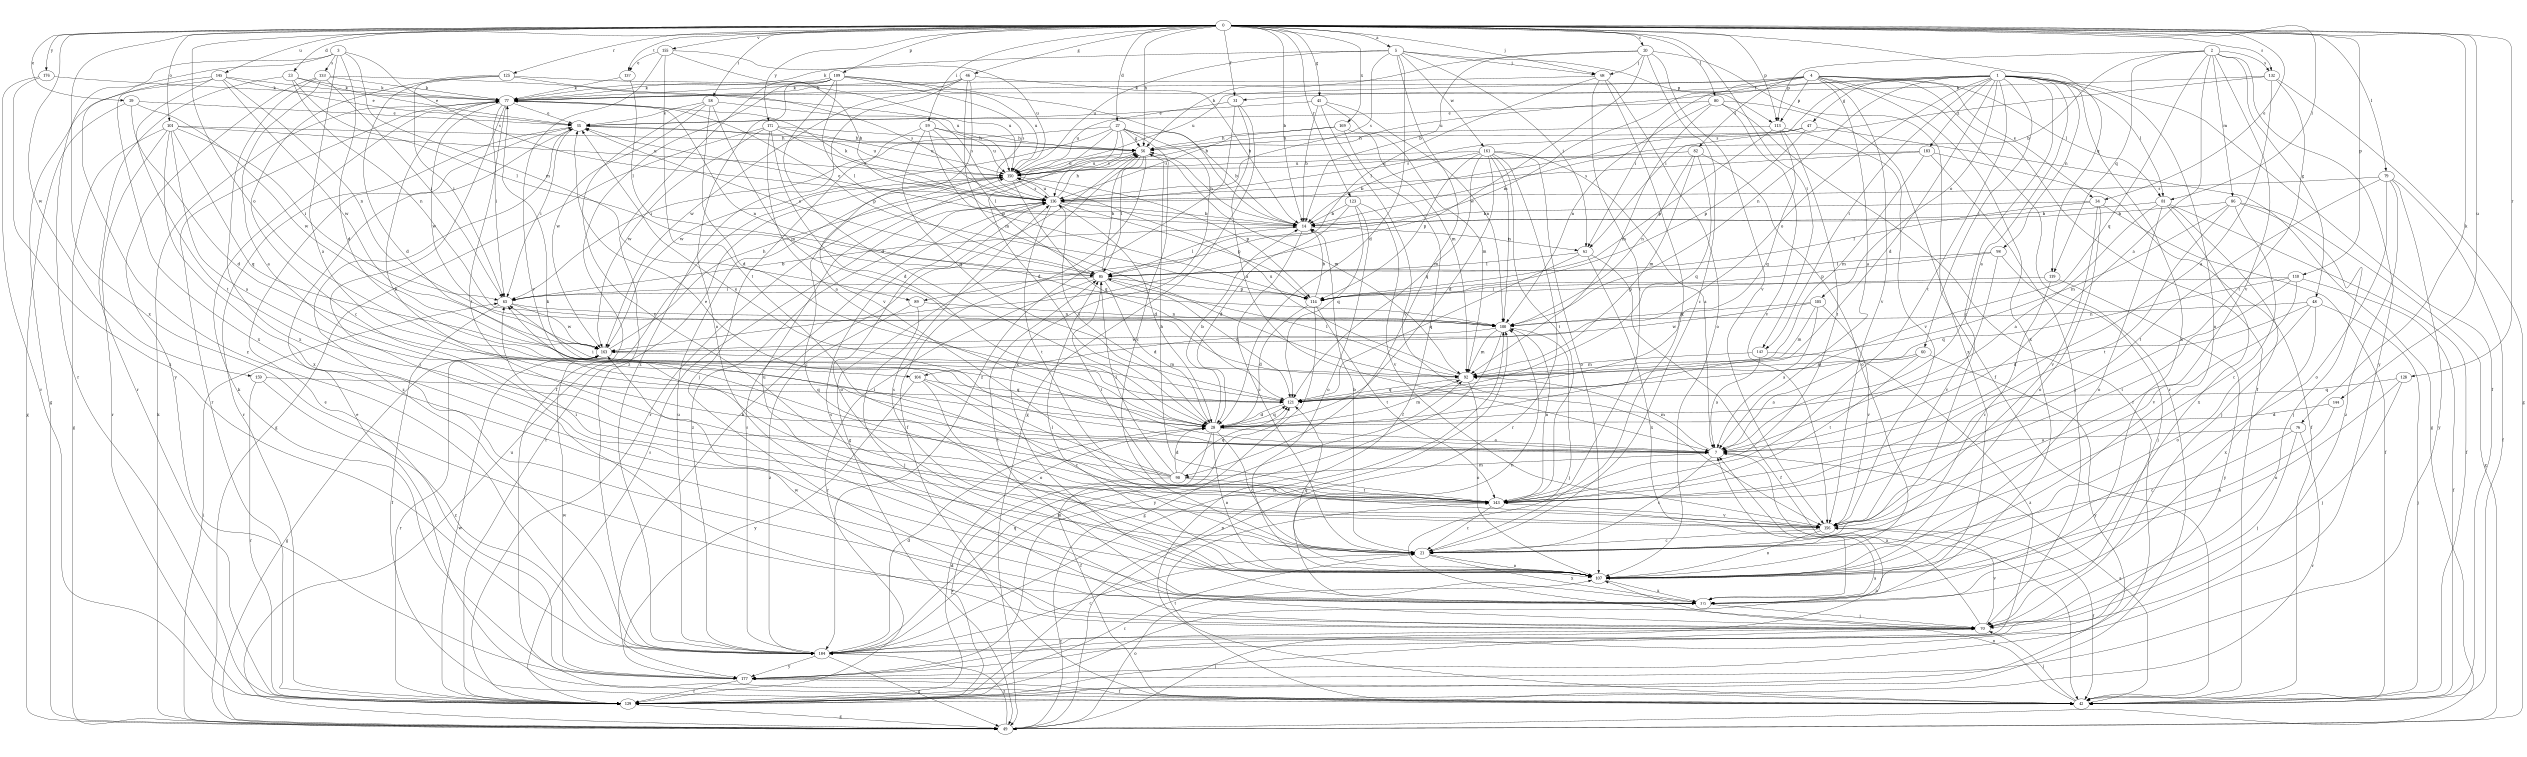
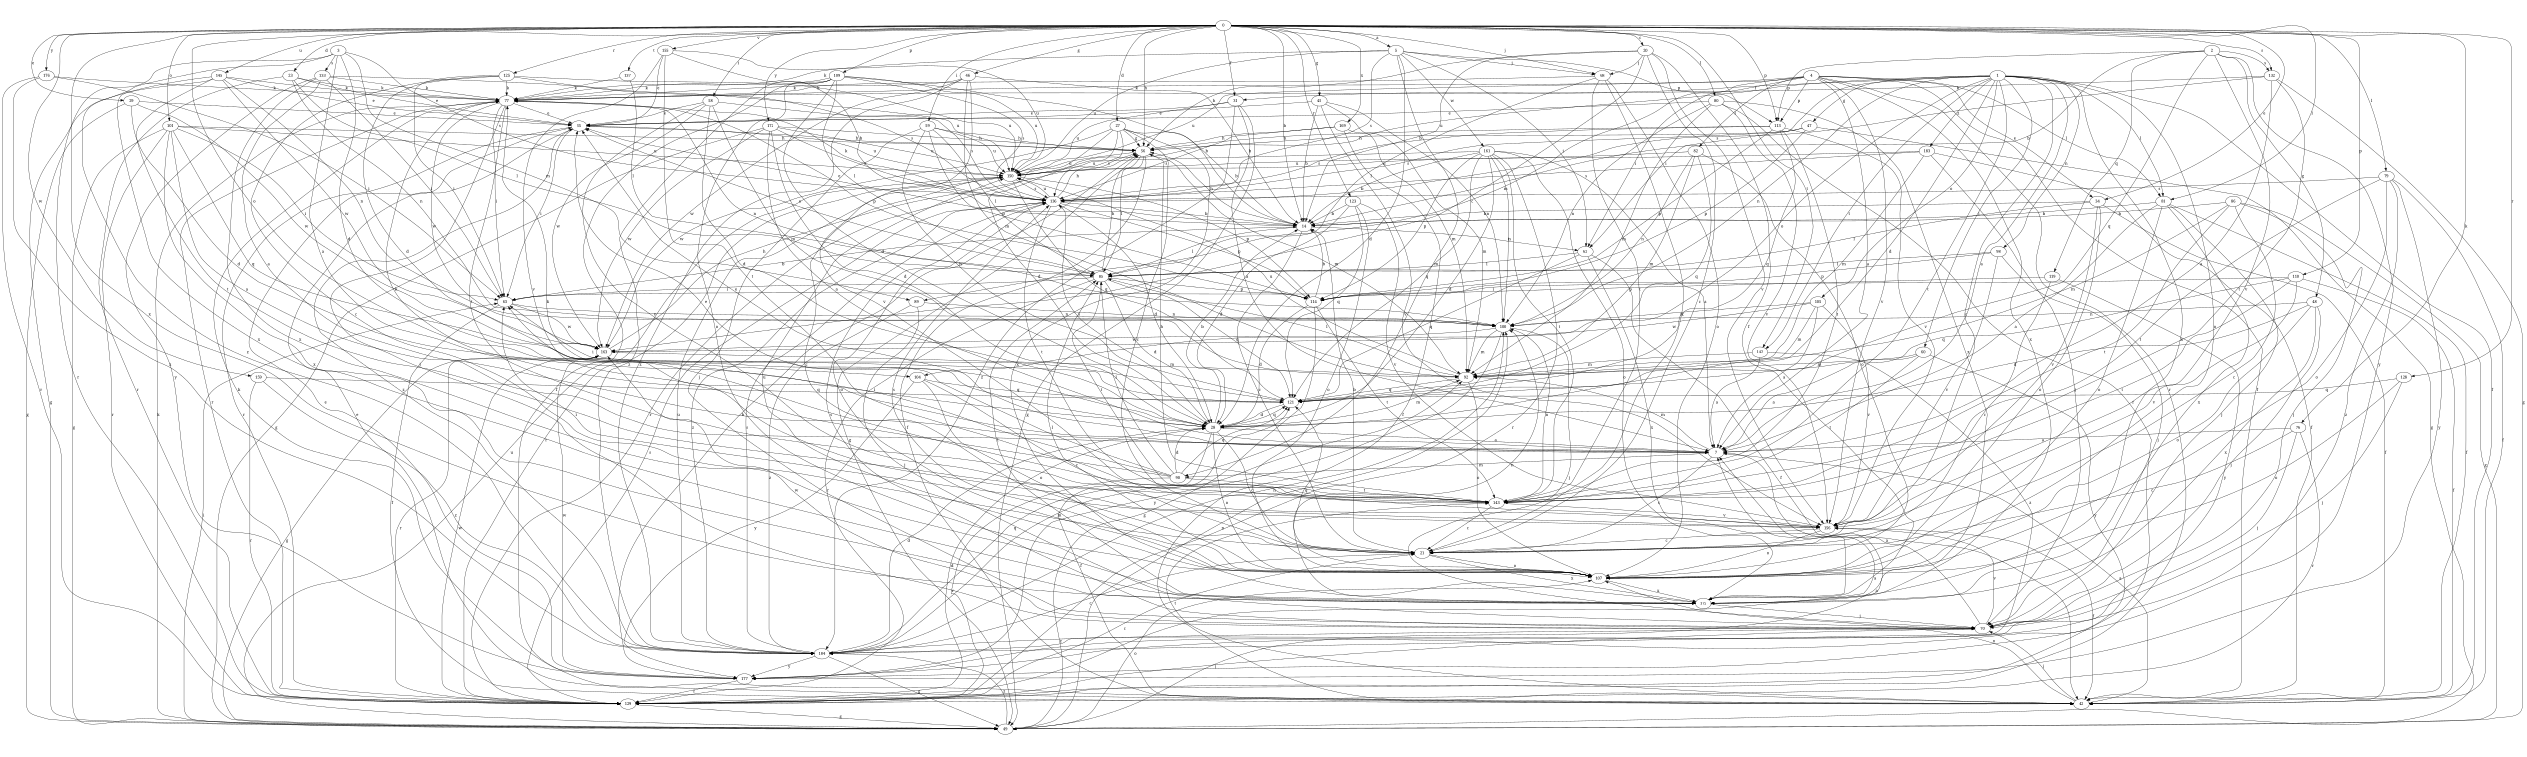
edge "0" -> "119": removed, label "q"
edge "155" -> "137": now "155" -> "35"
edge "125" -> "77": added, label "k"
edge "31" -> "35": added, label "e"
edge "2" -> "86": removed, label "m"
edge "113" -> "136": added, label "s"
edge "27" -> "63": now "176" -> "63"
edge "20" -> "163": label "w" -> "c"
edge "59" -> "121": label "q" -> "h"
edge "2" -> "7": removed, label "a"
edge "161" -> "107": now "161" -> "175"
edge "20" -> "42": now "20" -> "175"
node "144": removed
edge "48" -> "42": now "48" -> "70"
edge "177" -> "42": removed, label "f"
